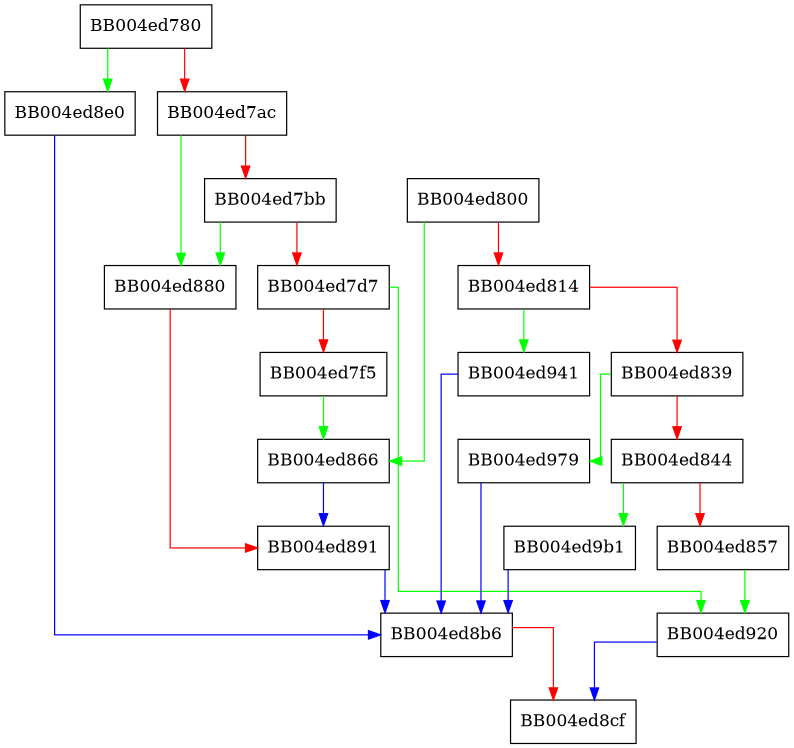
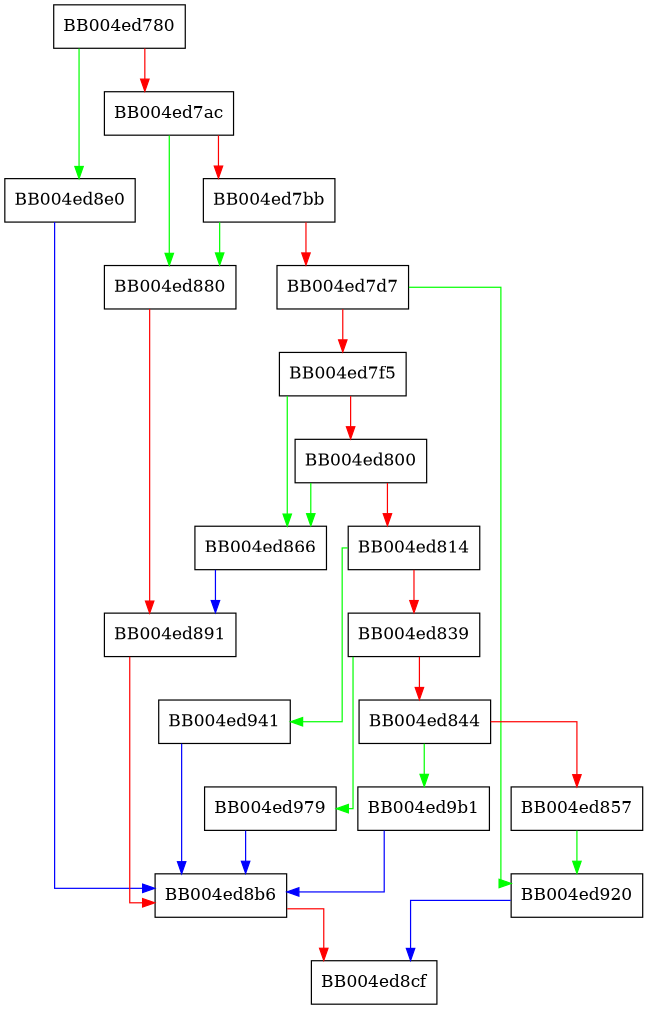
edge "BB004ed7f5" -> "BB004ed800": added
edge "BB004ed891" -> "BB004ed8b6": color blue -> red
